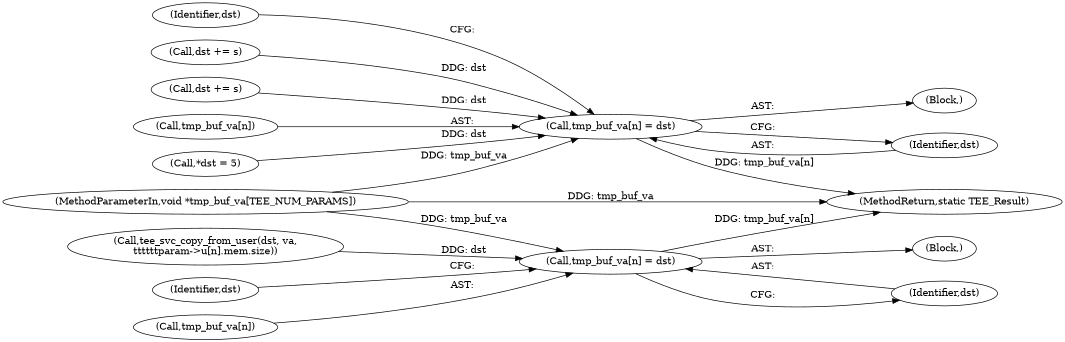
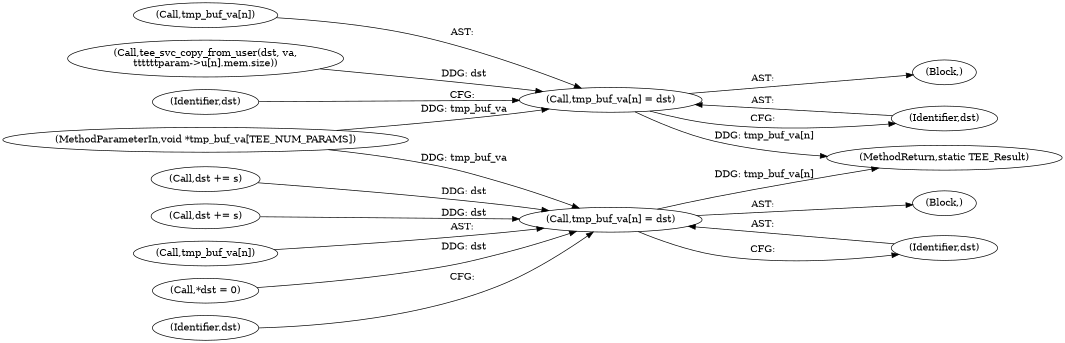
node "(Call,*dst = 5)": label "(Call,*dst = 5)" -> "(Call,*dst = 0)"
edge "(MethodParameterIn,void *tmp_buf_va[TEE_NUM_PARAMS])" -> "(MethodReturn,static TEE_Result)": removed, label "DDG: tmp_buf_va"
